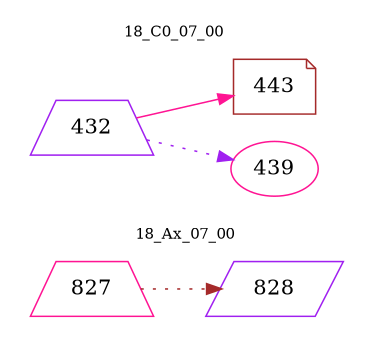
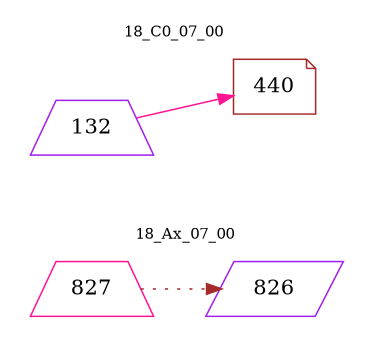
node "443": label "443" -> "440"
node "432": label "432" -> "132"
node "439": removed
node "828": label "828" -> "826"
